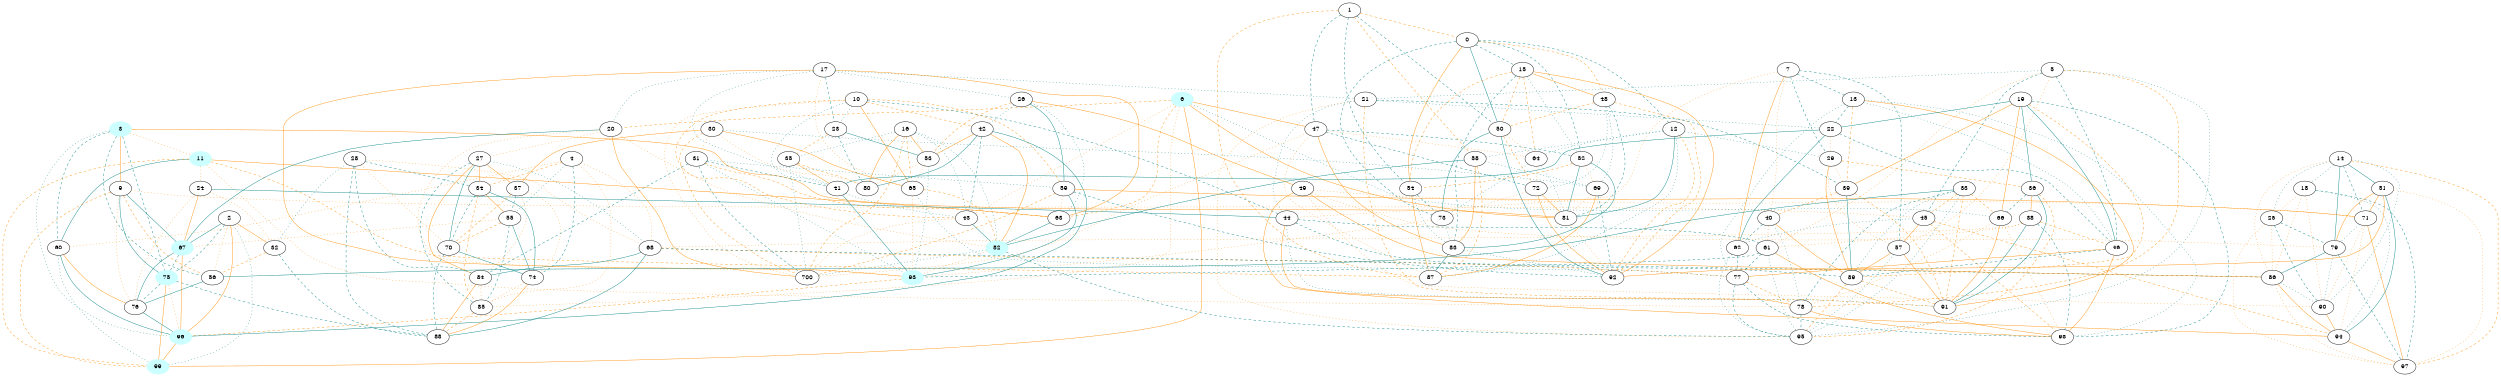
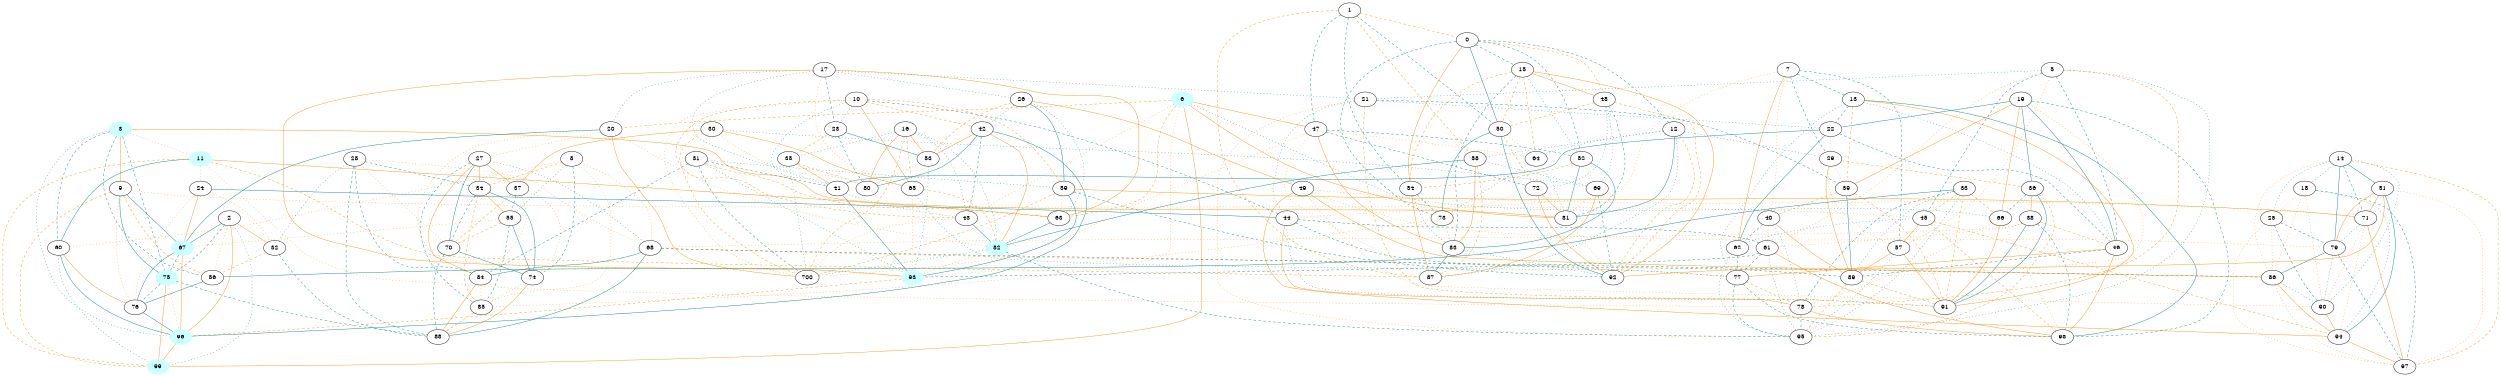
node "4": label "4" -> "8"
edge "13" -- "98": style dotted -> solid
edge "19" -- "89": style dashed -> dotted
